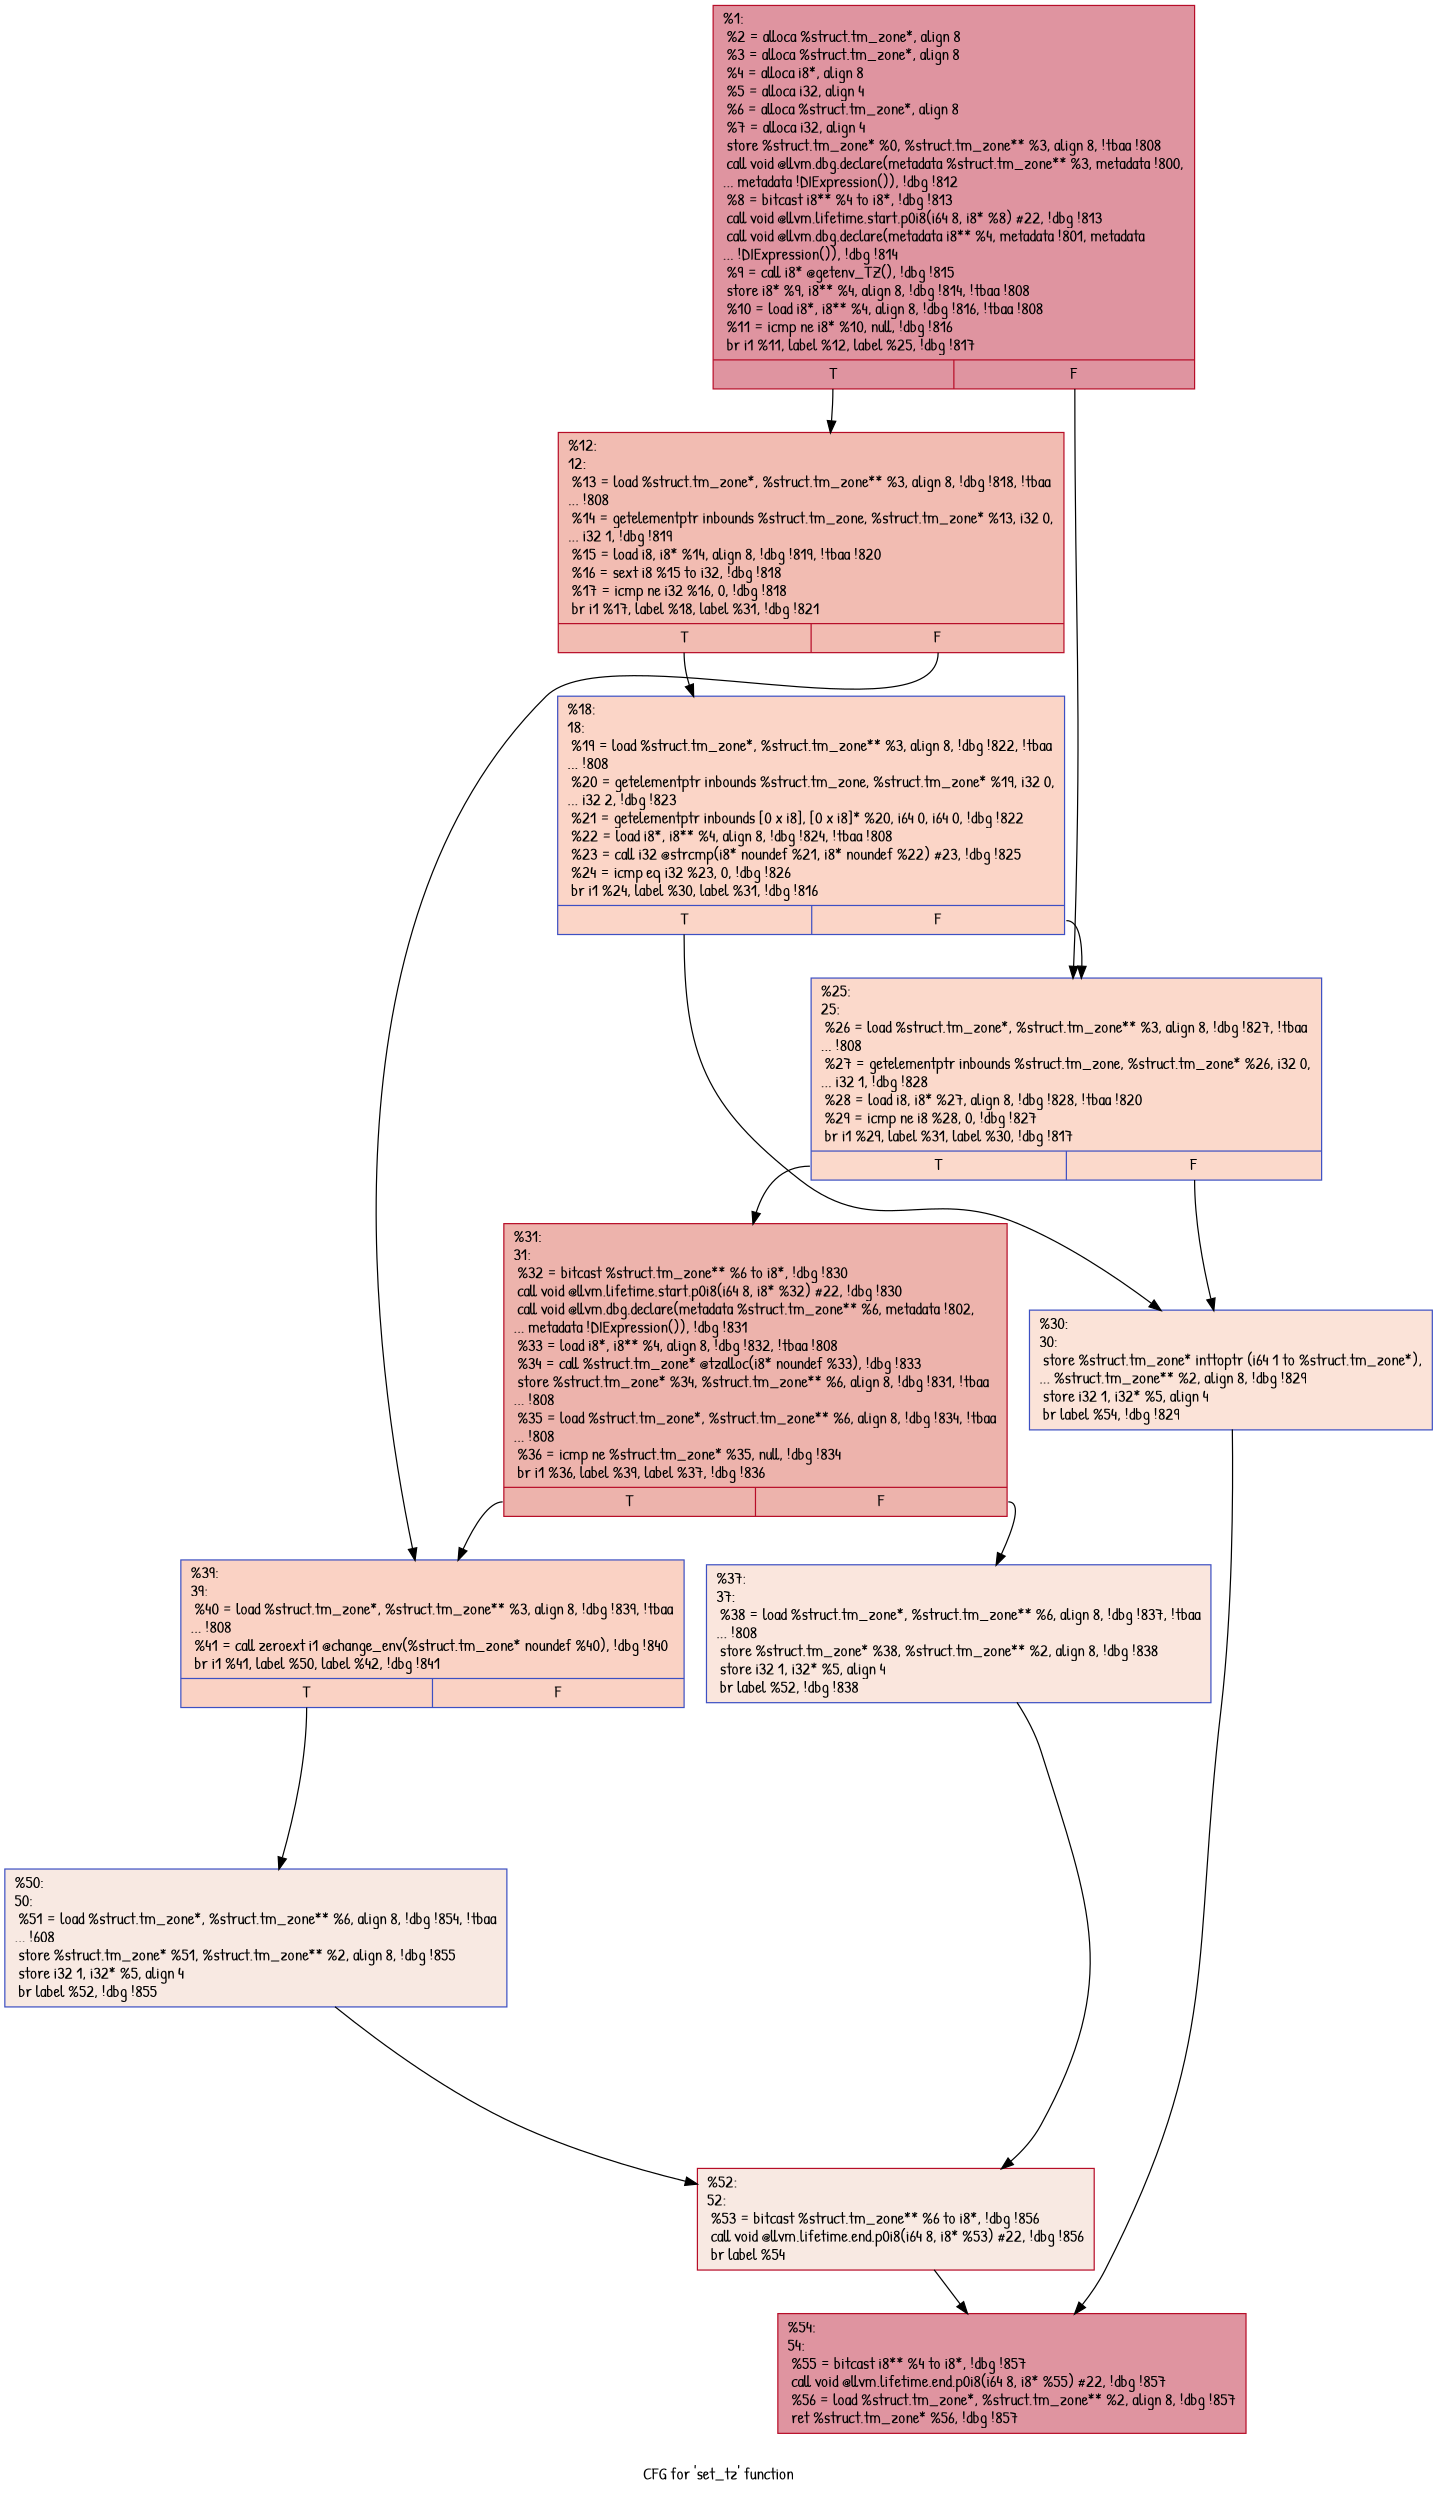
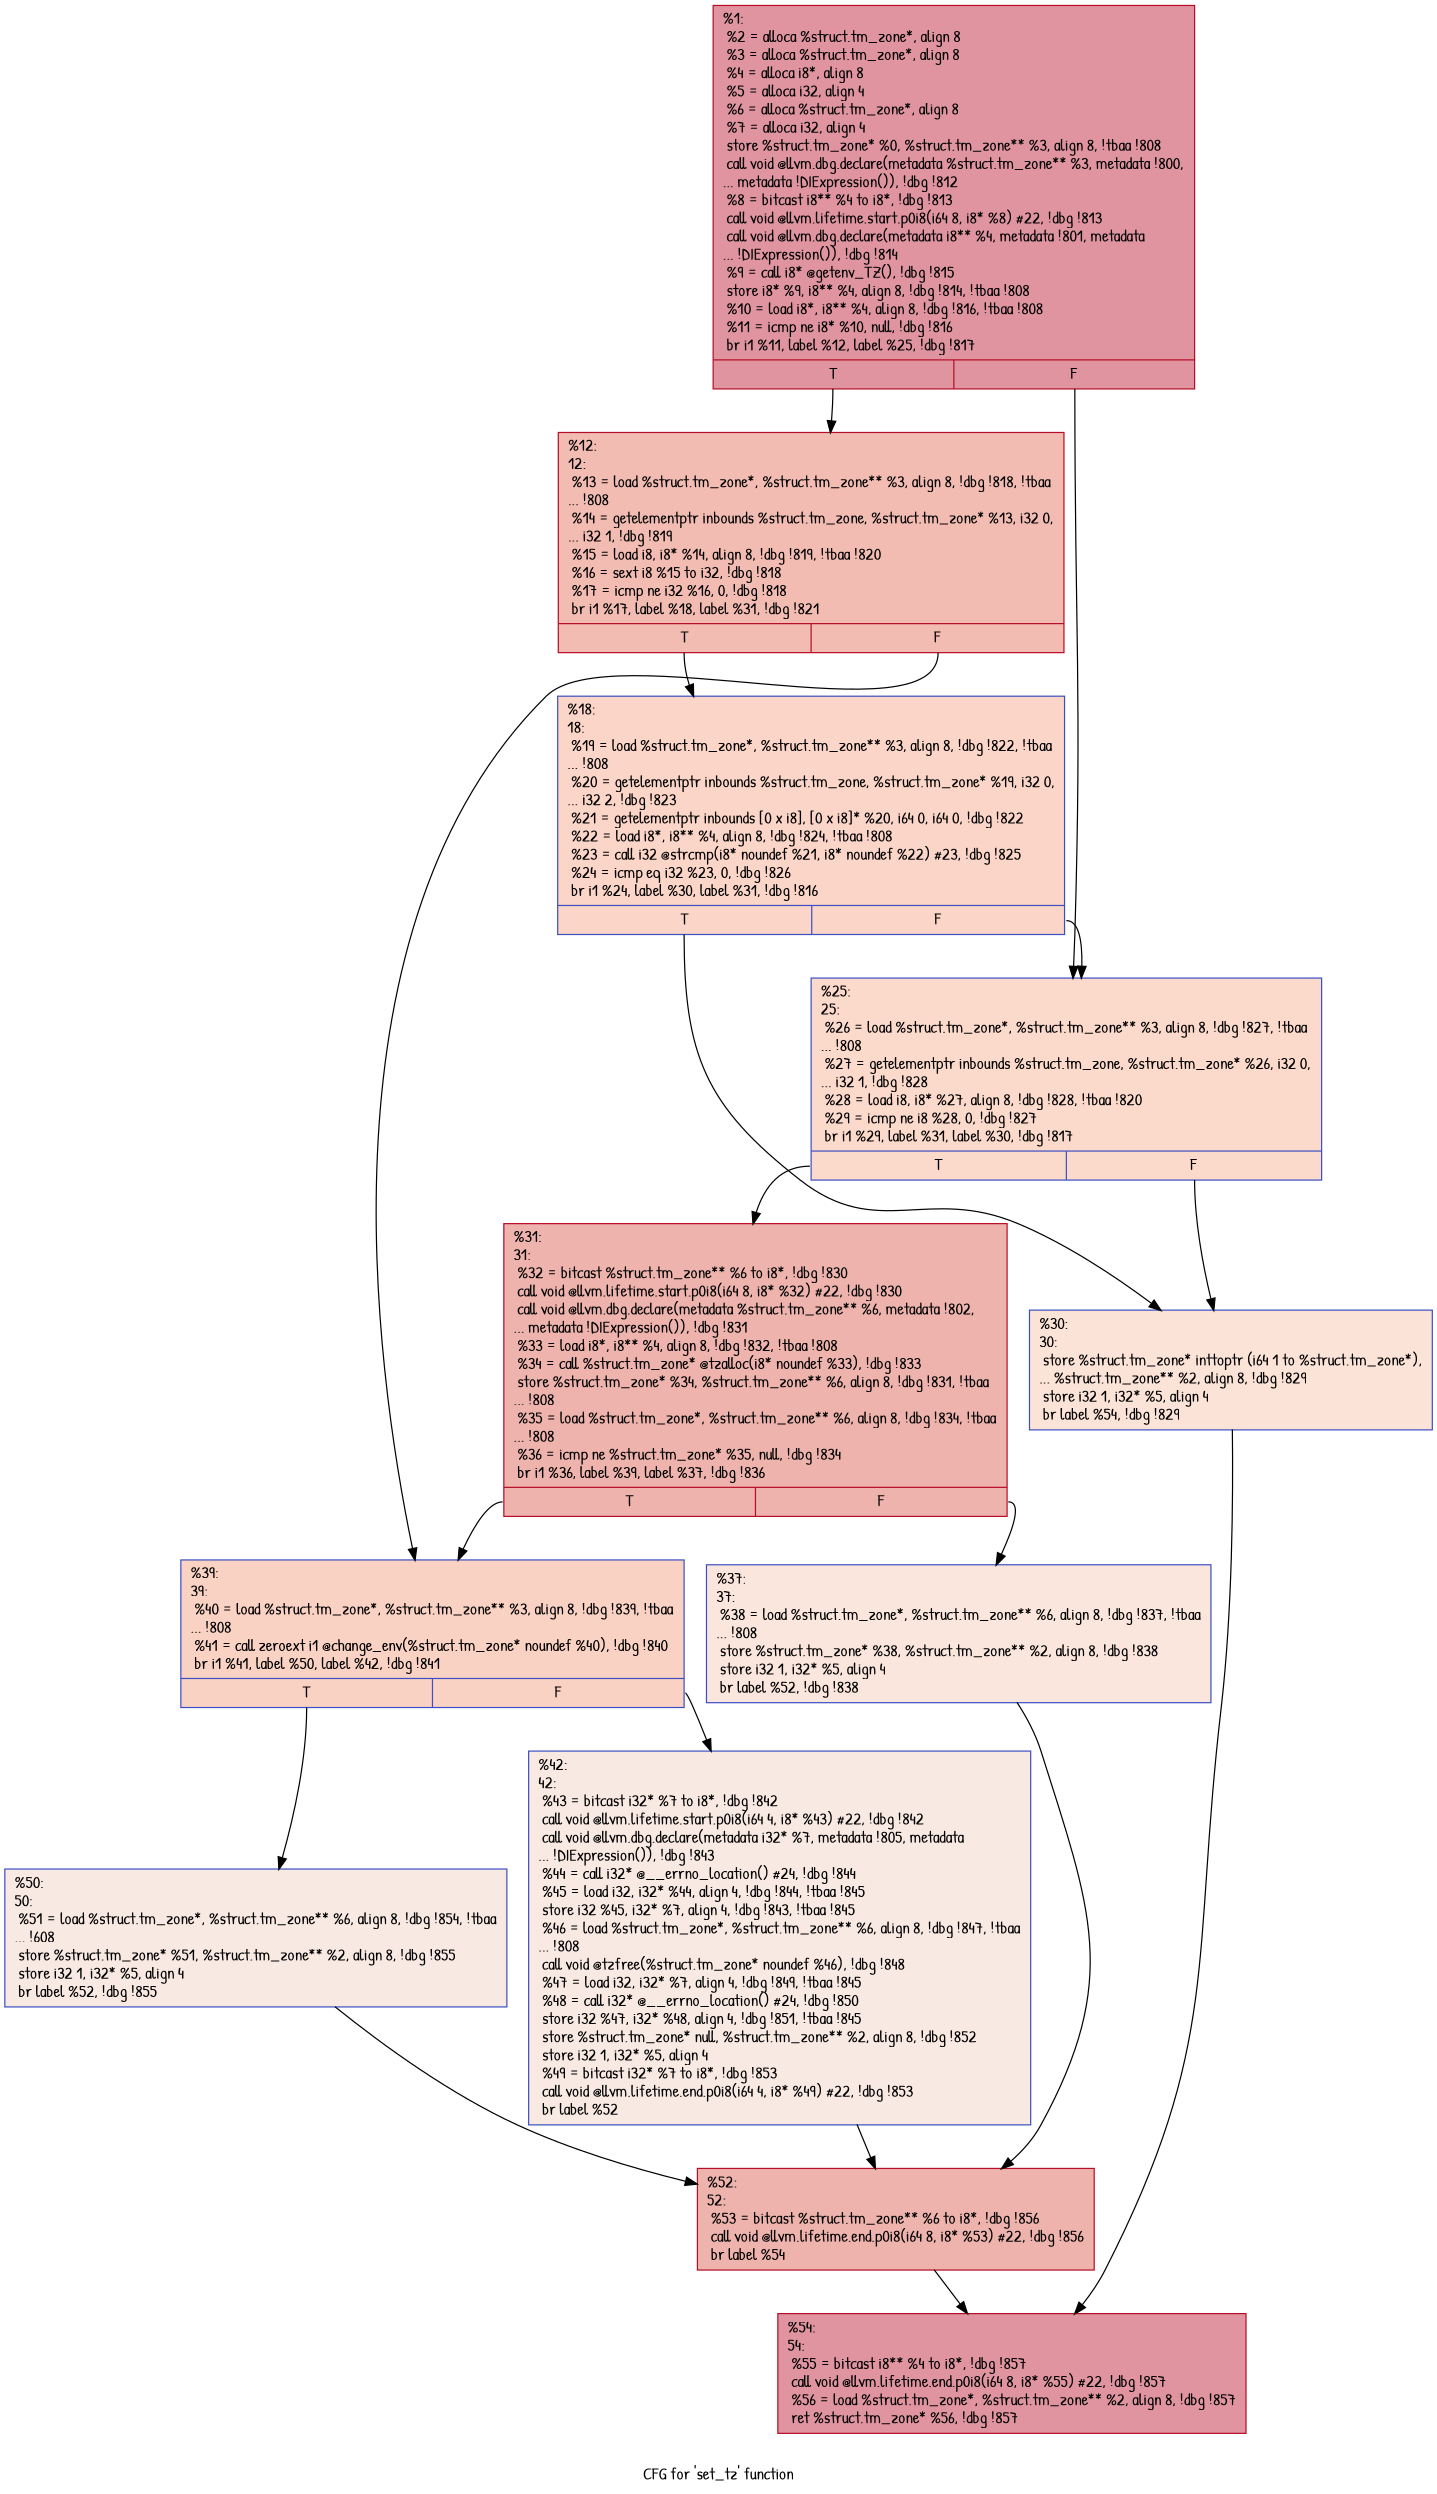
node "%42:": added
node "%52:": fillcolor #efcebd70 -> #d6524470
